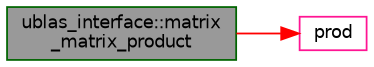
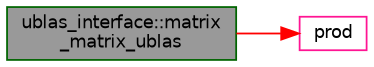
node "ublas_interface::matrix _matrix_product": label "ublas_interface::matrix _matrix_product" -> "ublas_interface::matrix _matrix_ublas"
